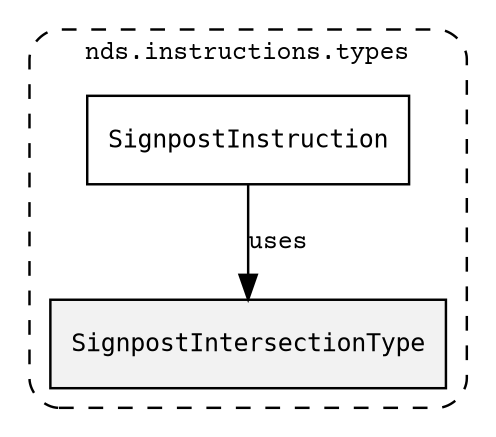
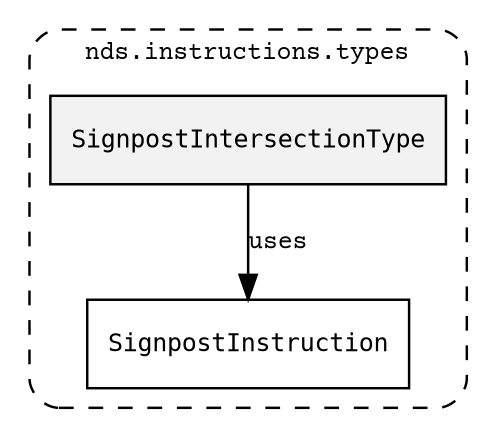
edge "SignpostInstruction" -> "SignpostIntersectionType": reversed
